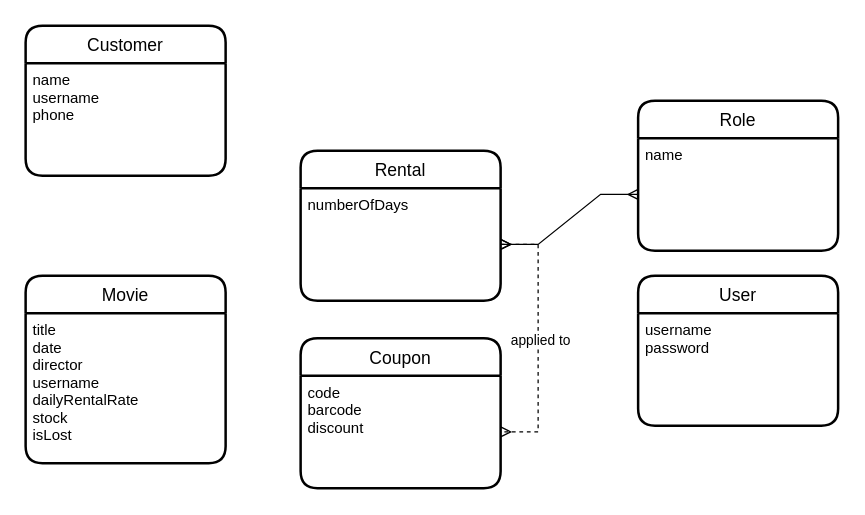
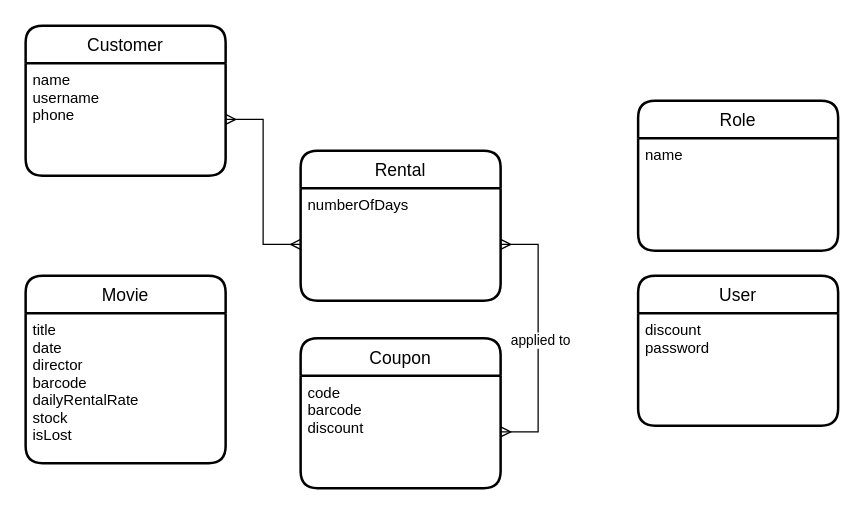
edge "name" -- "numberOfDays": now "name username phone" -- "numberOfDays"
node "title date director username dailyRentalRate stock isLost": label "title date director username dailyRentalRate stock isLost" -> "title date director barcode dailyRentalRate stock isLost"
node "username password": label "username password" -> "discount password"
edge "numberOfDays" -- "code barcode discount": style dashed -> solid
